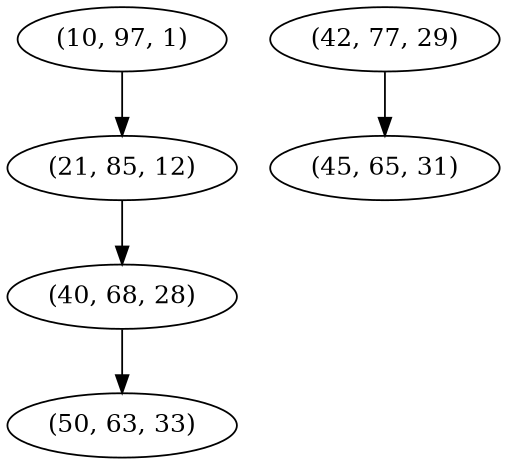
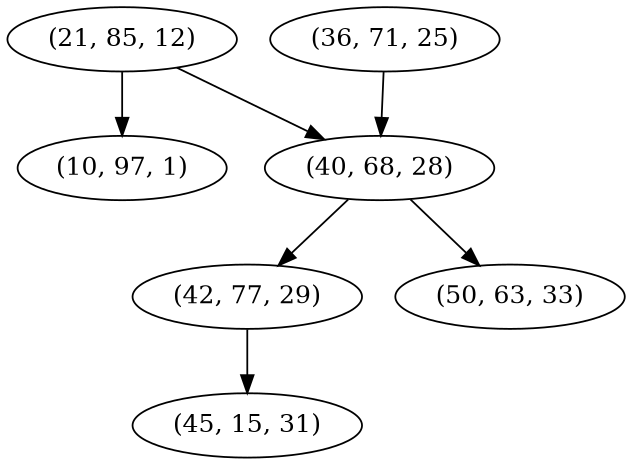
node "(36, 71, 25)": added
edge "(10, 97, 1)" -> "(21, 85, 12)": reversed
node "(45, 65, 31)": label "(45, 65, 31)" -> "(45, 15, 31)"
edge "(40, 68, 28)" -> "(42, 77, 29)": added
